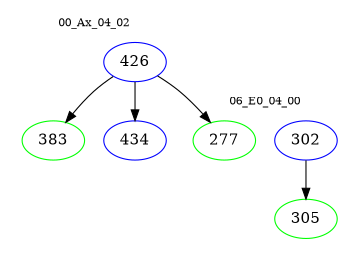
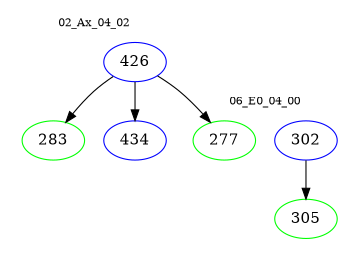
cluster "00_Ax_04_02": label "00_Ax_04_02" -> "02_Ax_04_02"
node "383": label "383" -> "283"
